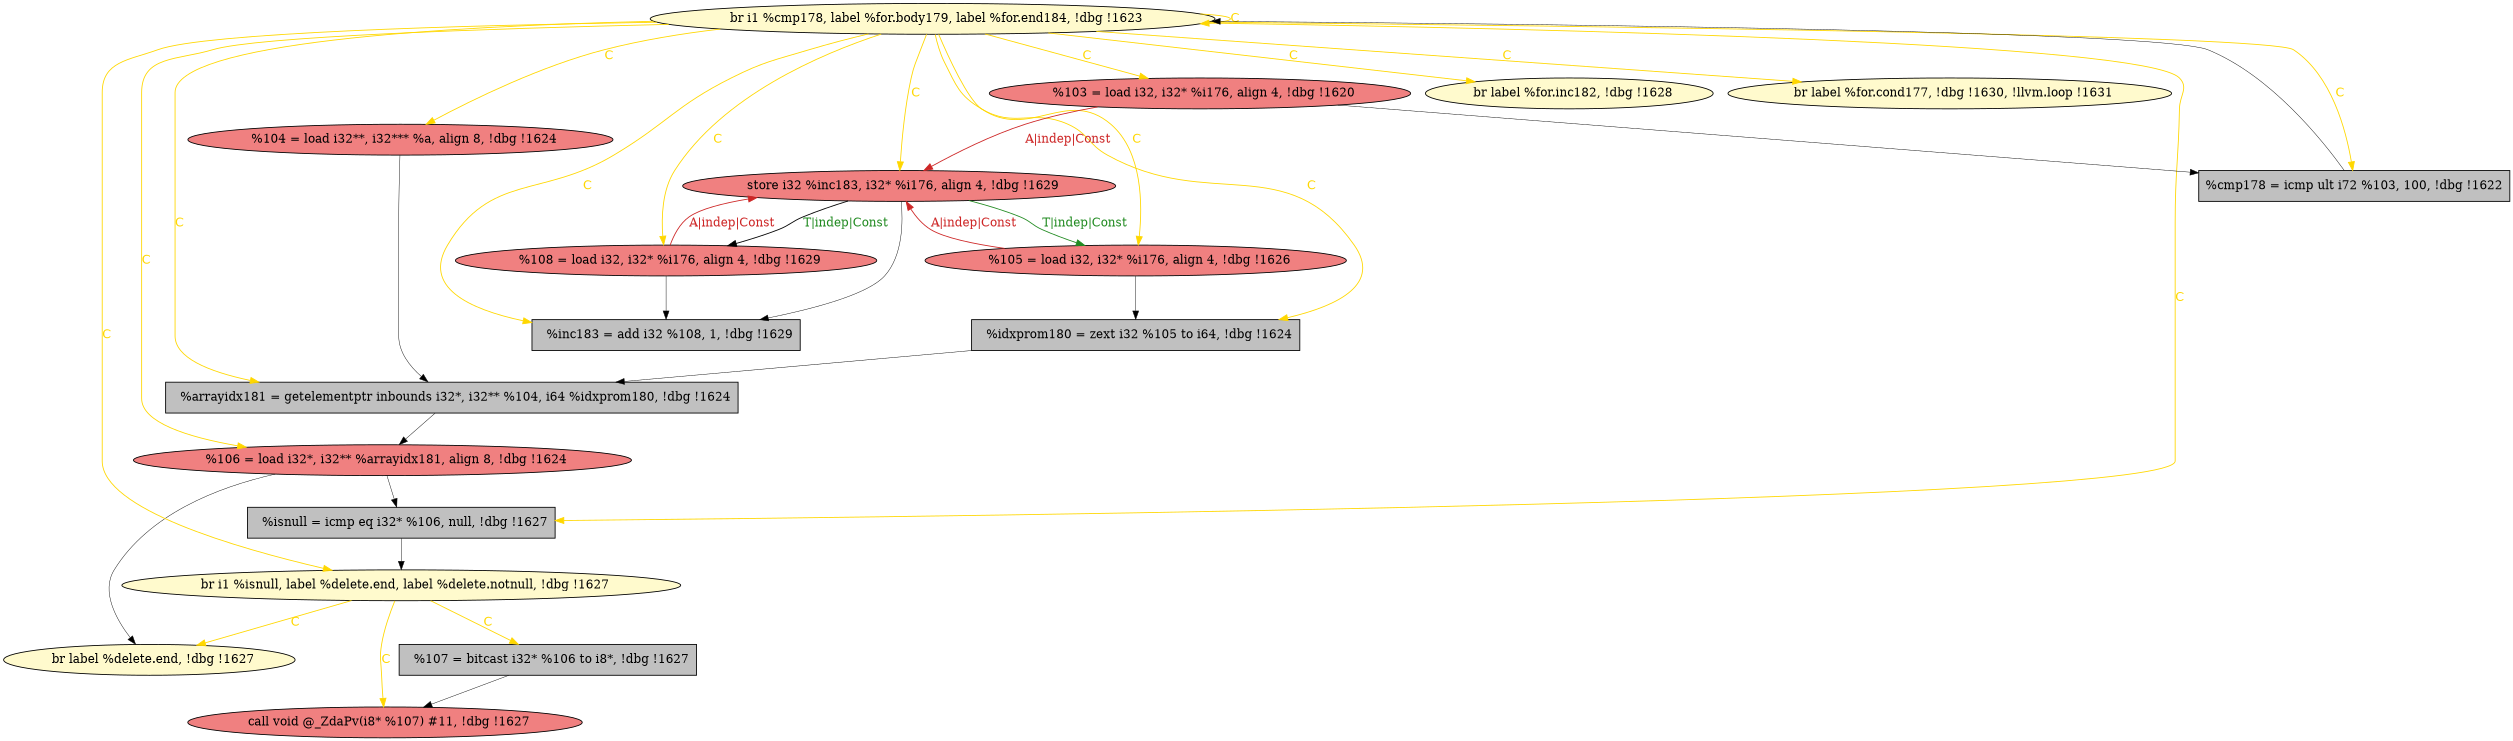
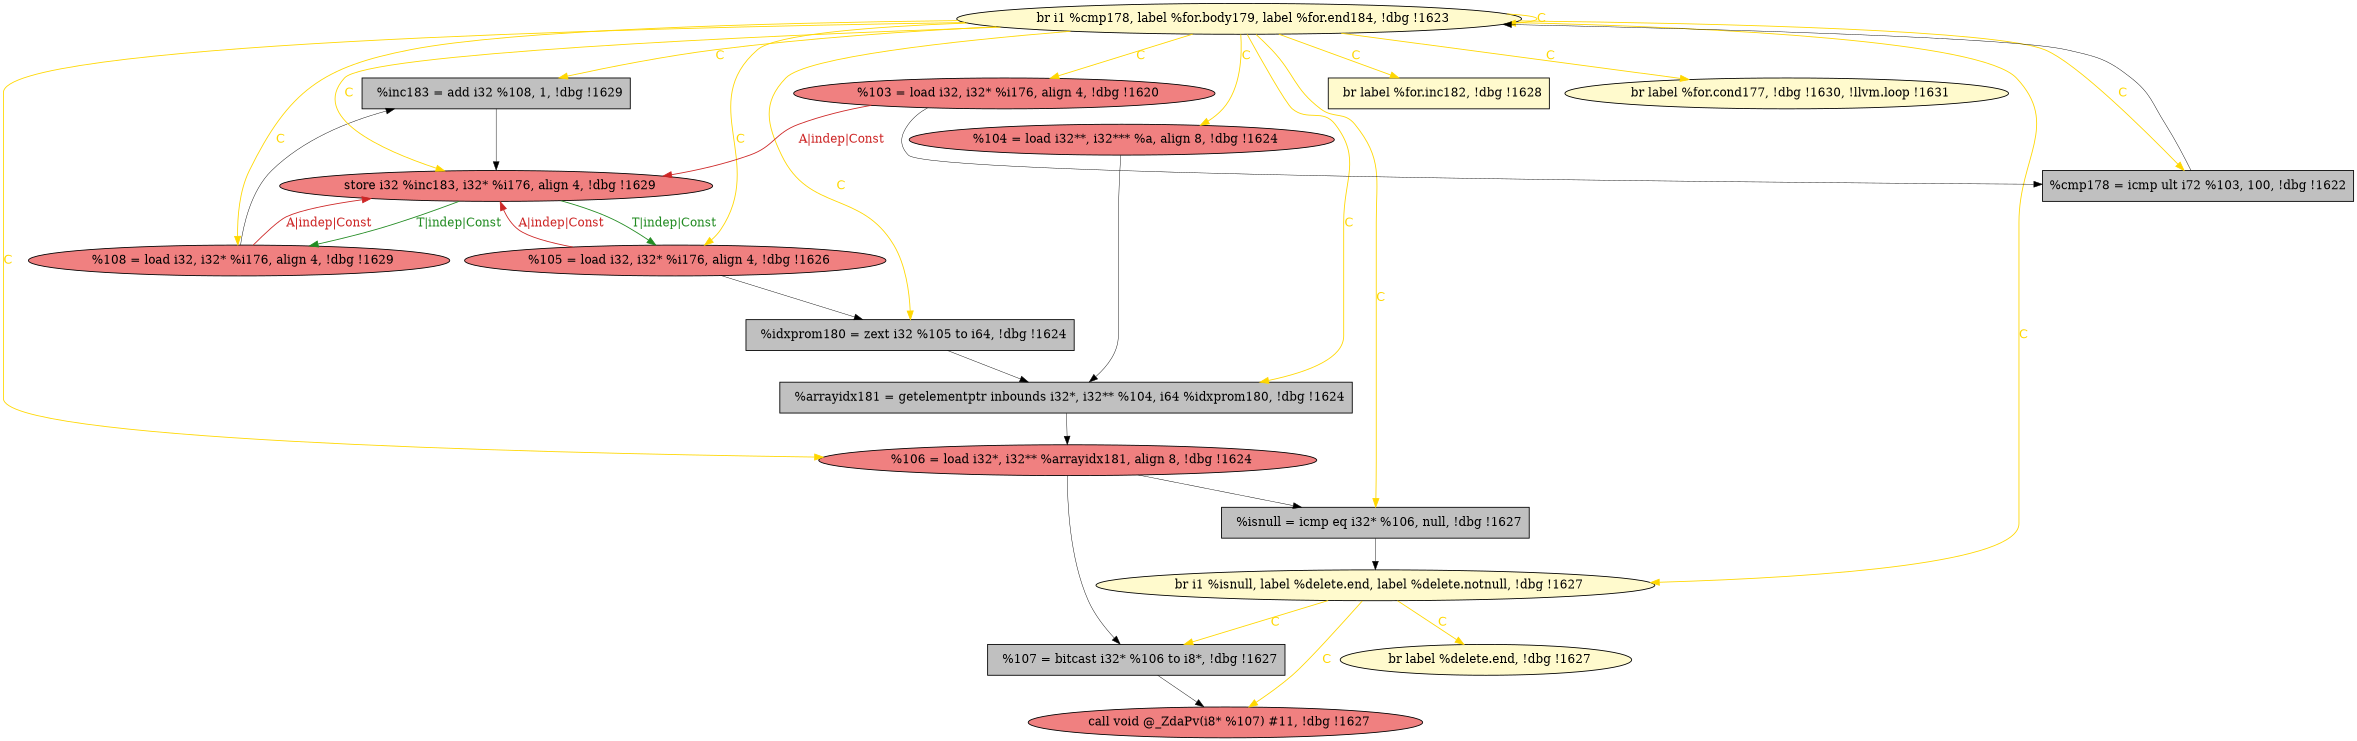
node "br label %for.inc182, !dbg !1628": shape ellipse -> box
edge "store i32 %inc183, i32* %i176, align 4, !dbg !1629" -> "%108 = load i32, i32* %i176, align 4, !dbg !1629": color black -> forestgreen
edge "store i32 %inc183, i32* %i176, align 4, !dbg !1629" -> "%inc183 = add i32 %108, 1, !dbg !1629": reversed
edge "%106 = load i32*, i32** %arrayidx181, align 8, !dbg !1624" -> "br label %delete.end, !dbg !1627": now "%106 = load i32*, i32** %arrayidx181, align 8, !dbg !1624" -> "%107 = bitcast i32* %106 to i8*, !dbg !1627"
